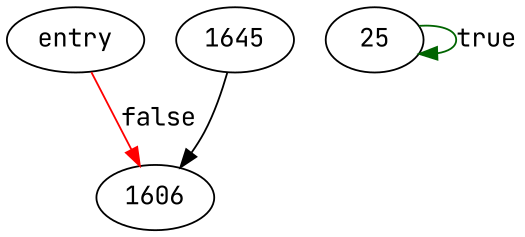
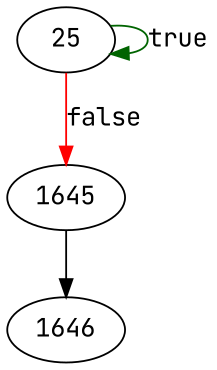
node "entry": removed
edge "25" -> "1645": added, label "false"
node "1606": label "1606" -> "1646"
